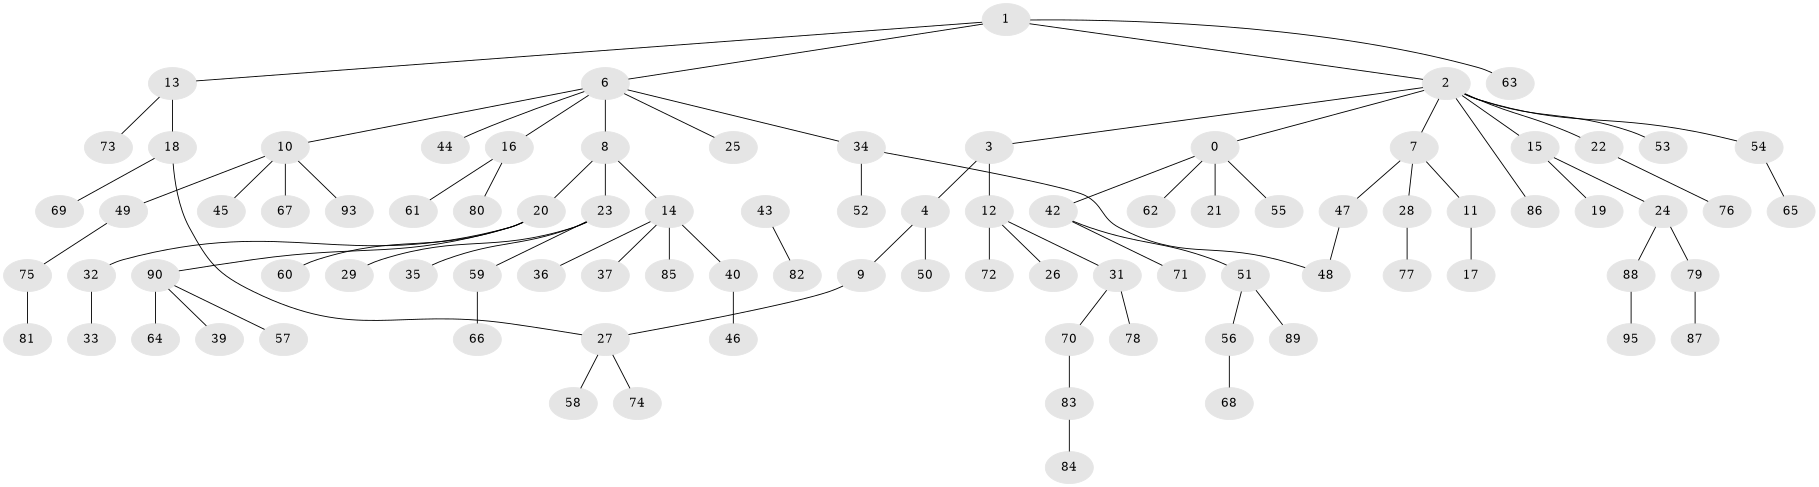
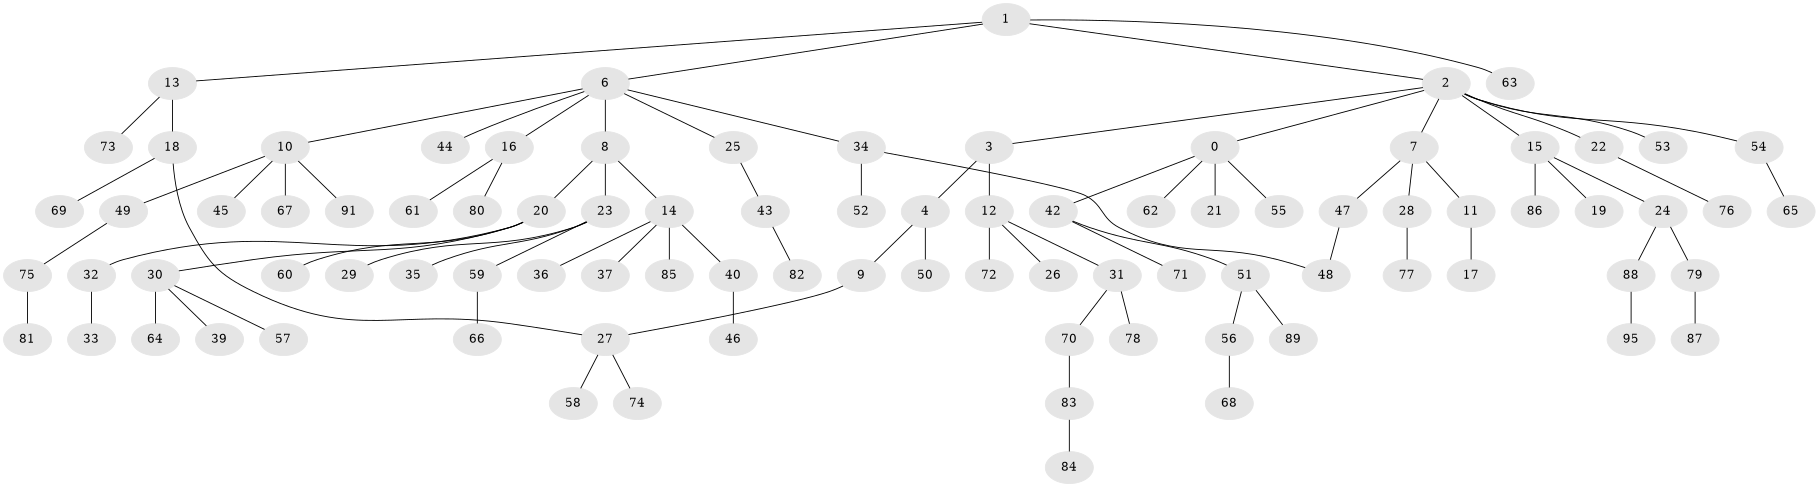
edge "2" -- "86": now "15" -- "86"
edge "25" -- "43": added
node "93": label "93" -> "91"
node "90": label "90" -> "30"
